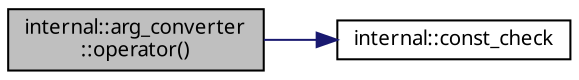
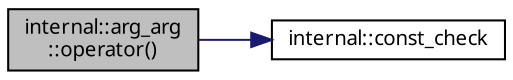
node "internal::arg_converter ::operator()": label "internal::arg_converter ::operator()" -> "internal::arg_arg ::operator()"
